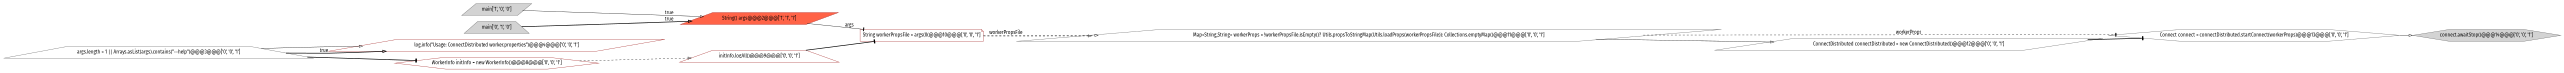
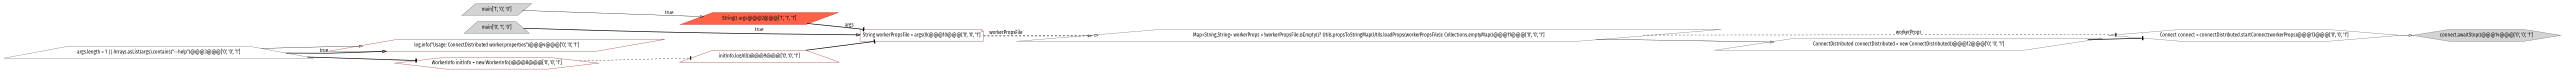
edge "main['0', '1', '0']" -> "String(( args@@@2@@@['1', '1', '1']": now "main['0', '1', '0']" -> "String workerPropsFile = args(0(@@@10@@@['0', '0', '1']"
edge "String(( args@@@2@@@['1', '1', '1']" -> "String workerPropsFile = args(0(@@@10@@@['0', '0', '1']": style solid -> bold
edge "WorkerInfo initInfo = new WorkerInfo()@@@8@@@['0', '0', '1']" -> "initInfo.logAll()@@@9@@@['0', '0', '1']": arrowhead onormal -> tee
